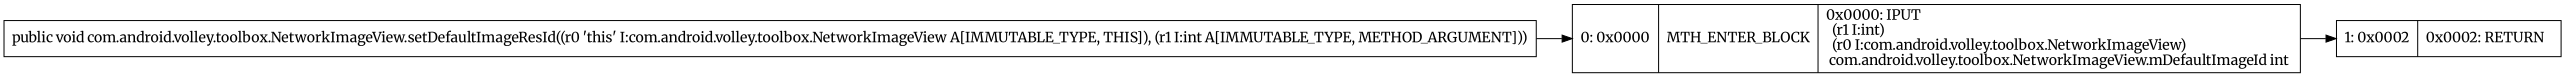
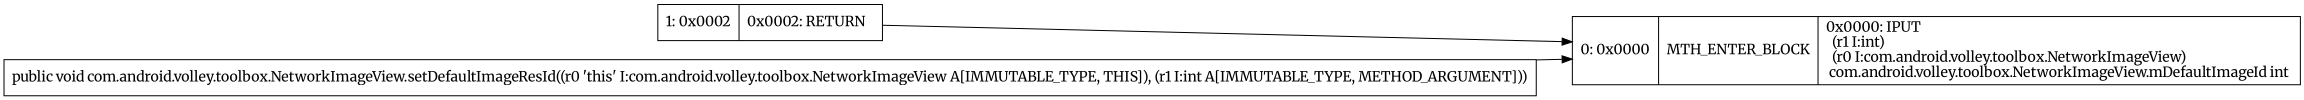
edge "0: 0x0000" -> "1: 0x0002": reversed
